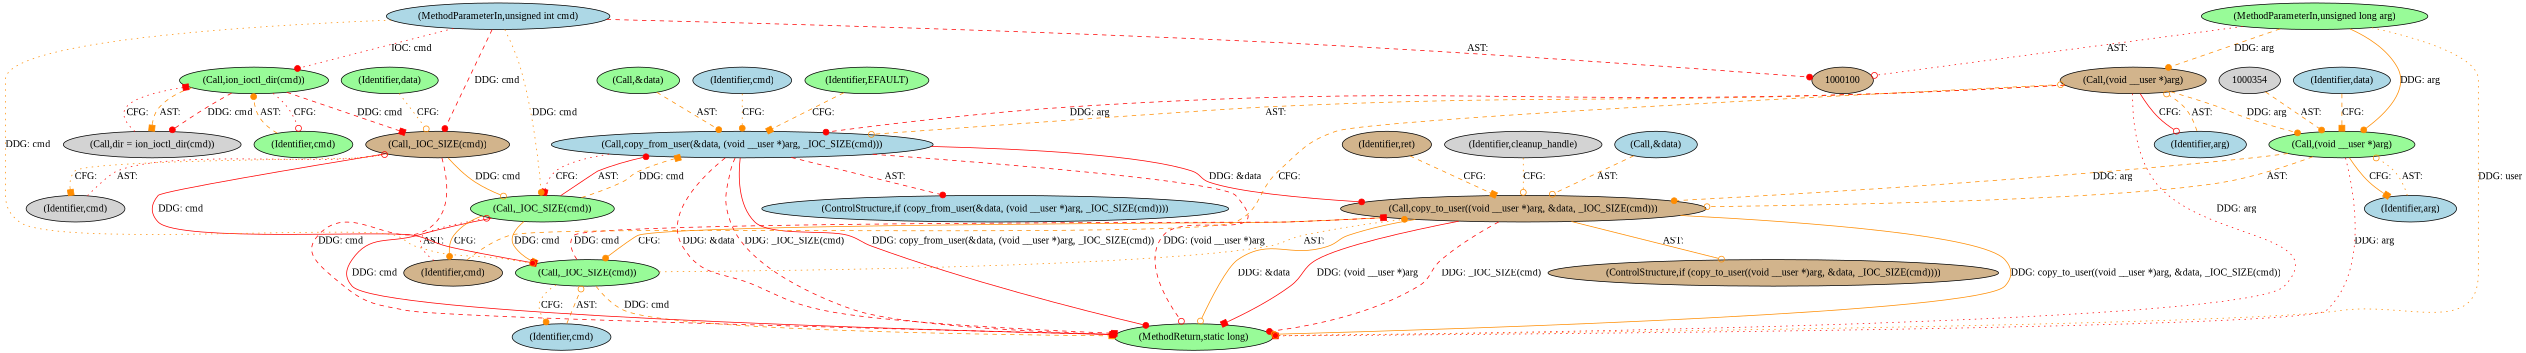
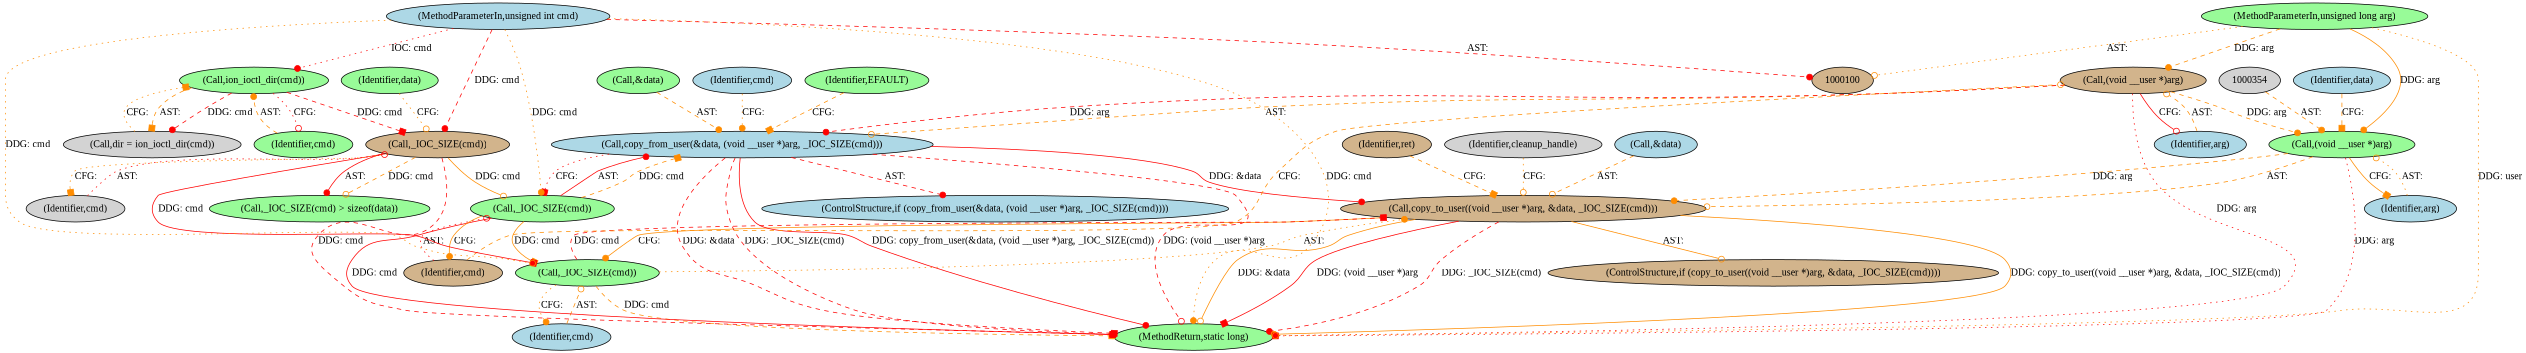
edge "(MethodParameterIn,unsigned long arg)" -> "1000100": color red -> darkorange
edge "(MethodParameterIn,unsigned int cmd)" -> "(MethodReturn,static long)": added, label "DDG: cmd"
edge "(Call,dir = ion_ioctl_dir(cmd))" -> "(Call,ion_ioctl_dir(cmd))": color red -> darkorange
node "(Call,_IOC_SIZE(cmd) > sizeof(data))": added
